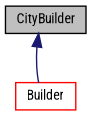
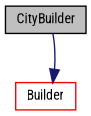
edge "Builder" -> "CityBuilder": reversed
